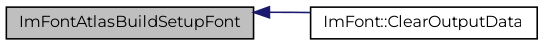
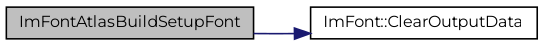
edge "ImFont::ClearOutputData" -> "ImFontAtlasBuildSetupFont": reversed
